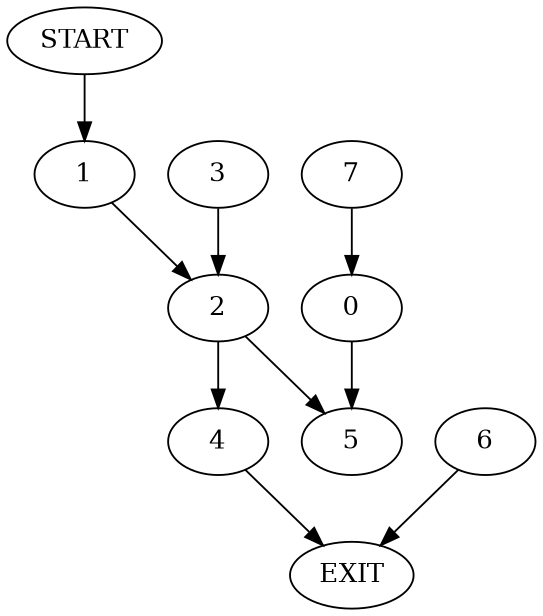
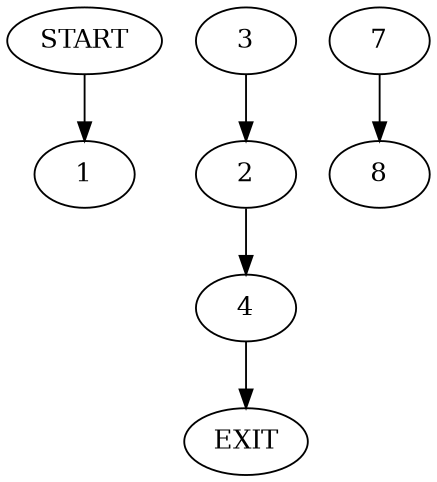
edge "1" -> "2": removed
node "0": label "0" -> "8"
node "5": removed
node "6": removed
